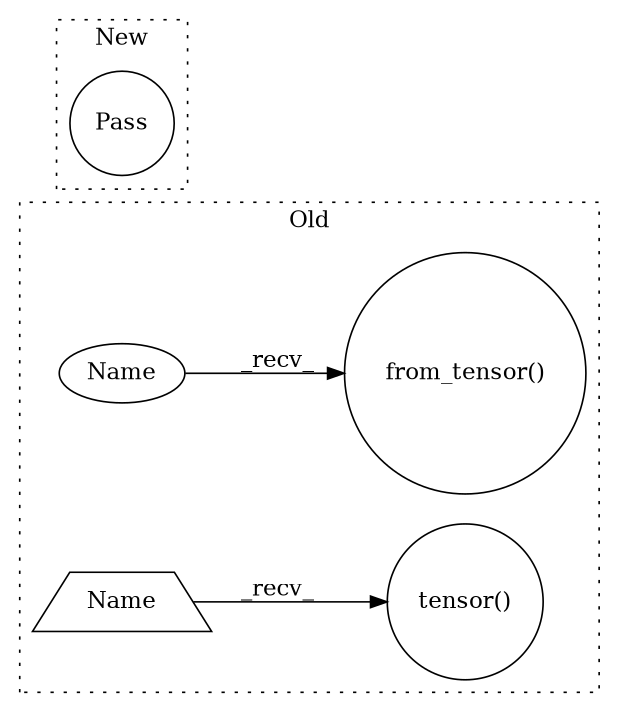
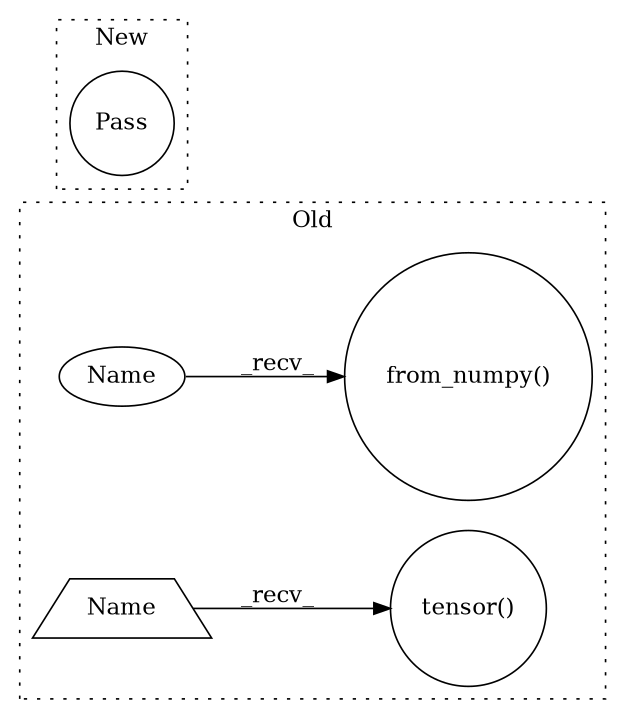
node "from_tensor()": label "from_tensor()" -> "from_numpy()"
